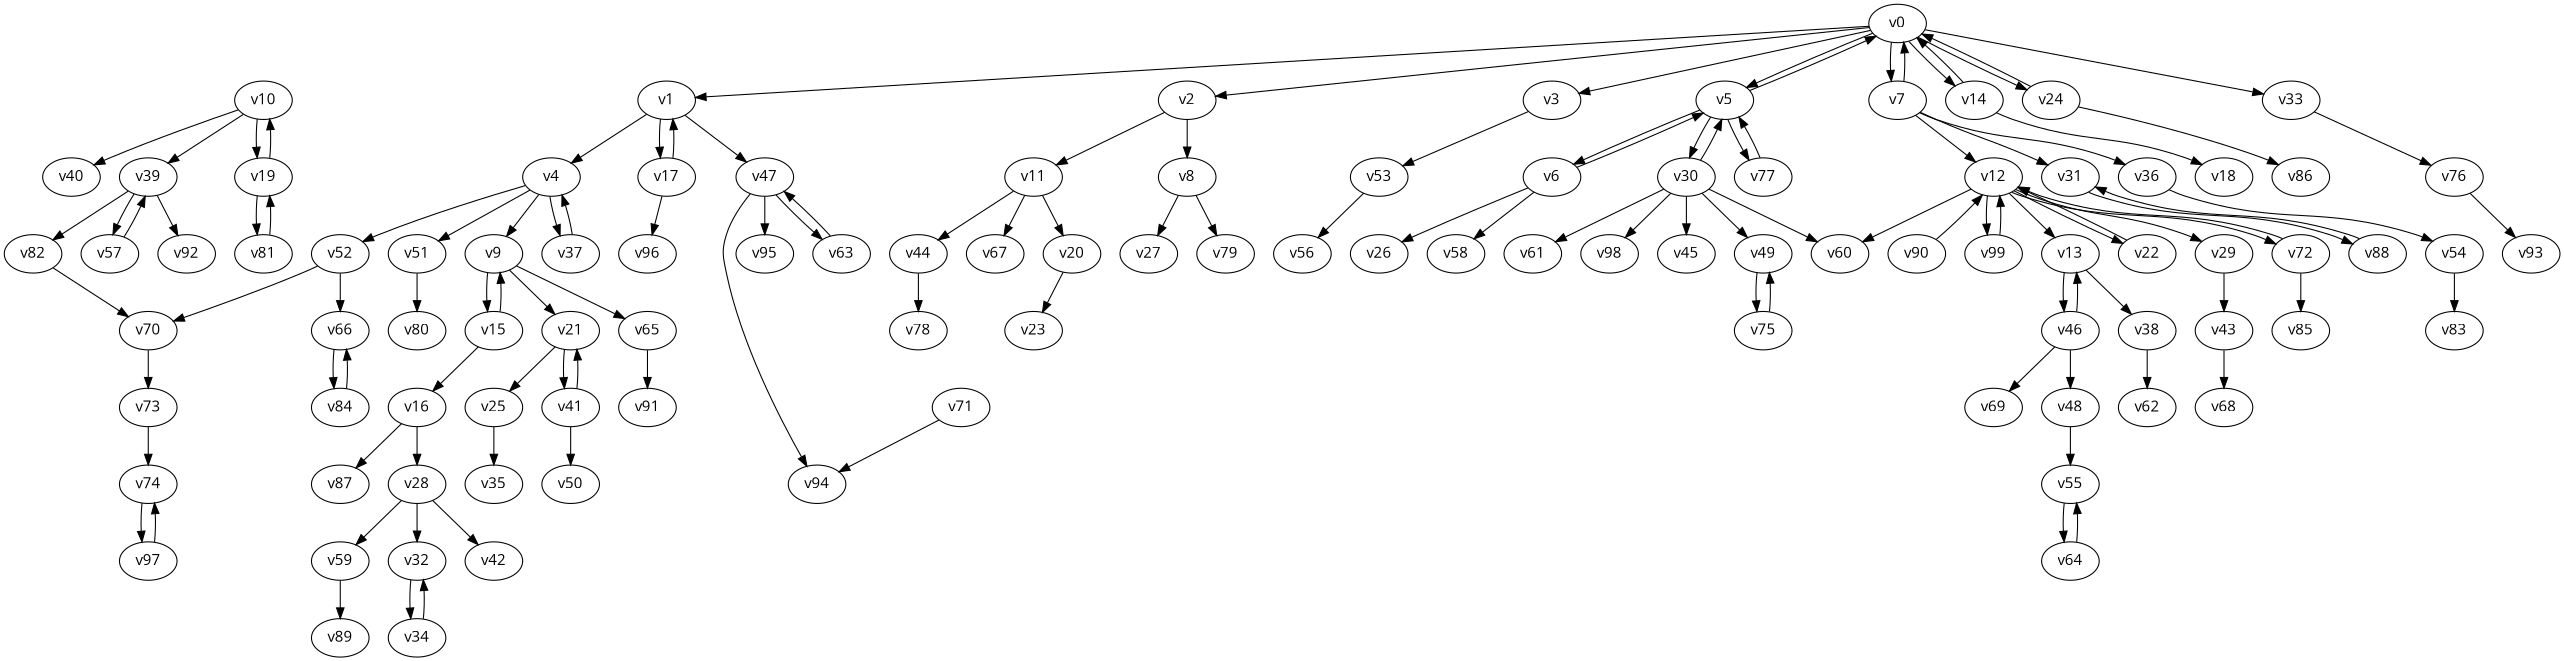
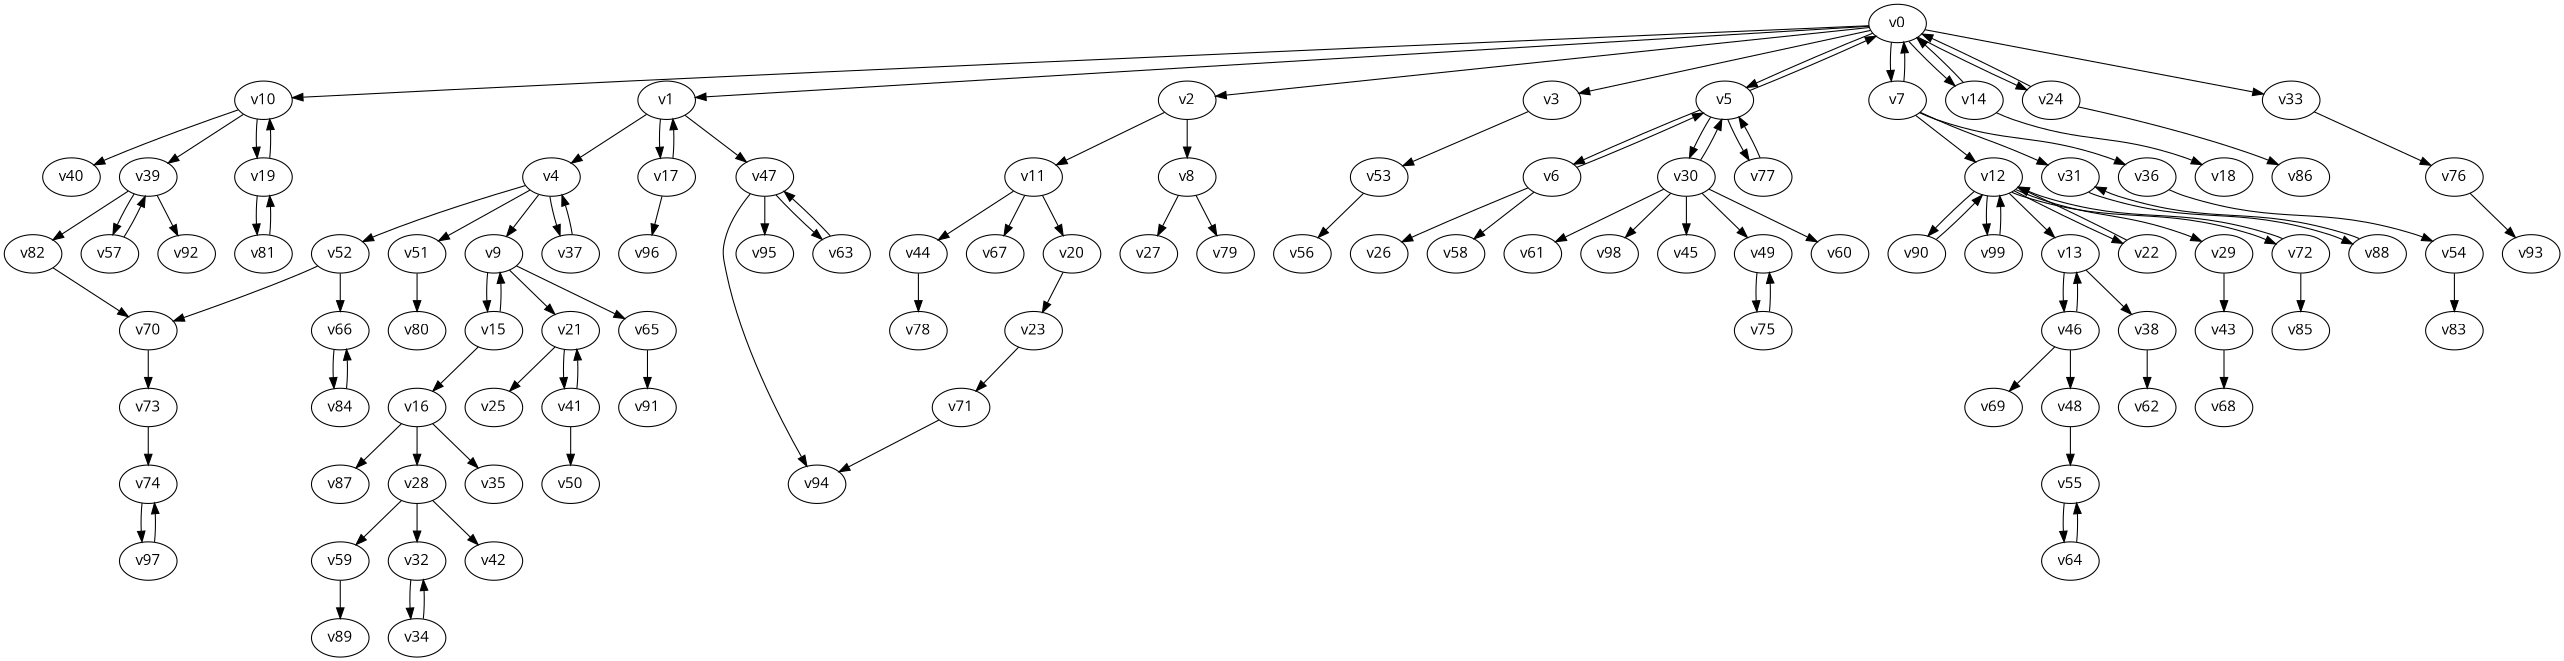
edge "v0" -> "v10": added
edge "v12" -> "v60": now "v12" -> "v90"
edge "v23" -> "v71": added
edge "v25" -> "v35": now "v16" -> "v35"
